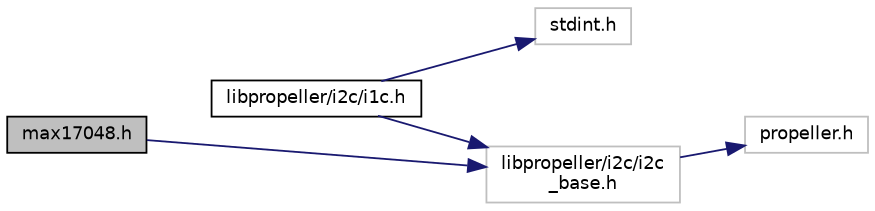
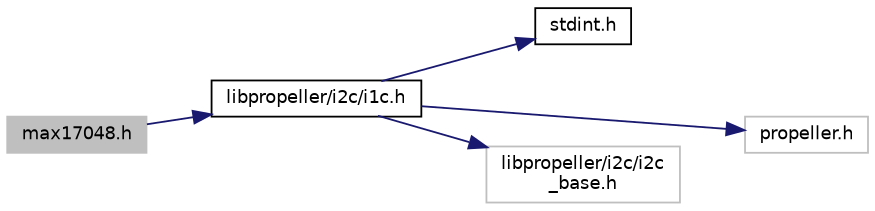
node "stdint.h": color grey75 -> black
node "max17048.h": color black -> grey75
edge "max17048.h" -> "libpropeller/i2c/i2c _base.h": now "max17048.h" -> "libpropeller/i2c/i1c.h"
edge "libpropeller/i2c/i2c _base.h" -> "propeller.h": now "libpropeller/i2c/i1c.h" -> "propeller.h"
